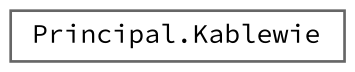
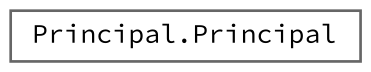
node "Principal.Kablewie": label "Principal.Kablewie" -> "Principal.Principal"
